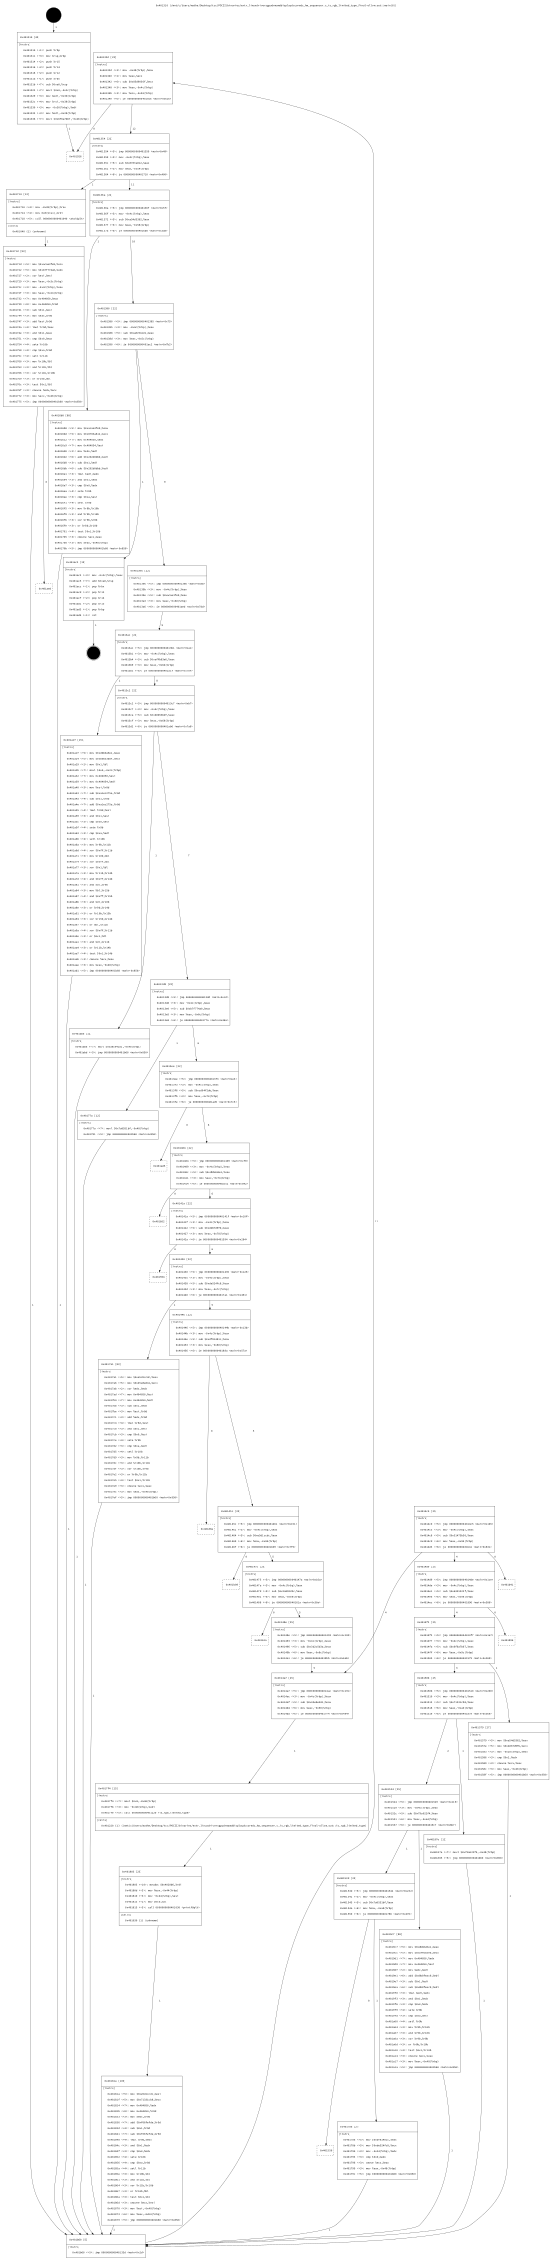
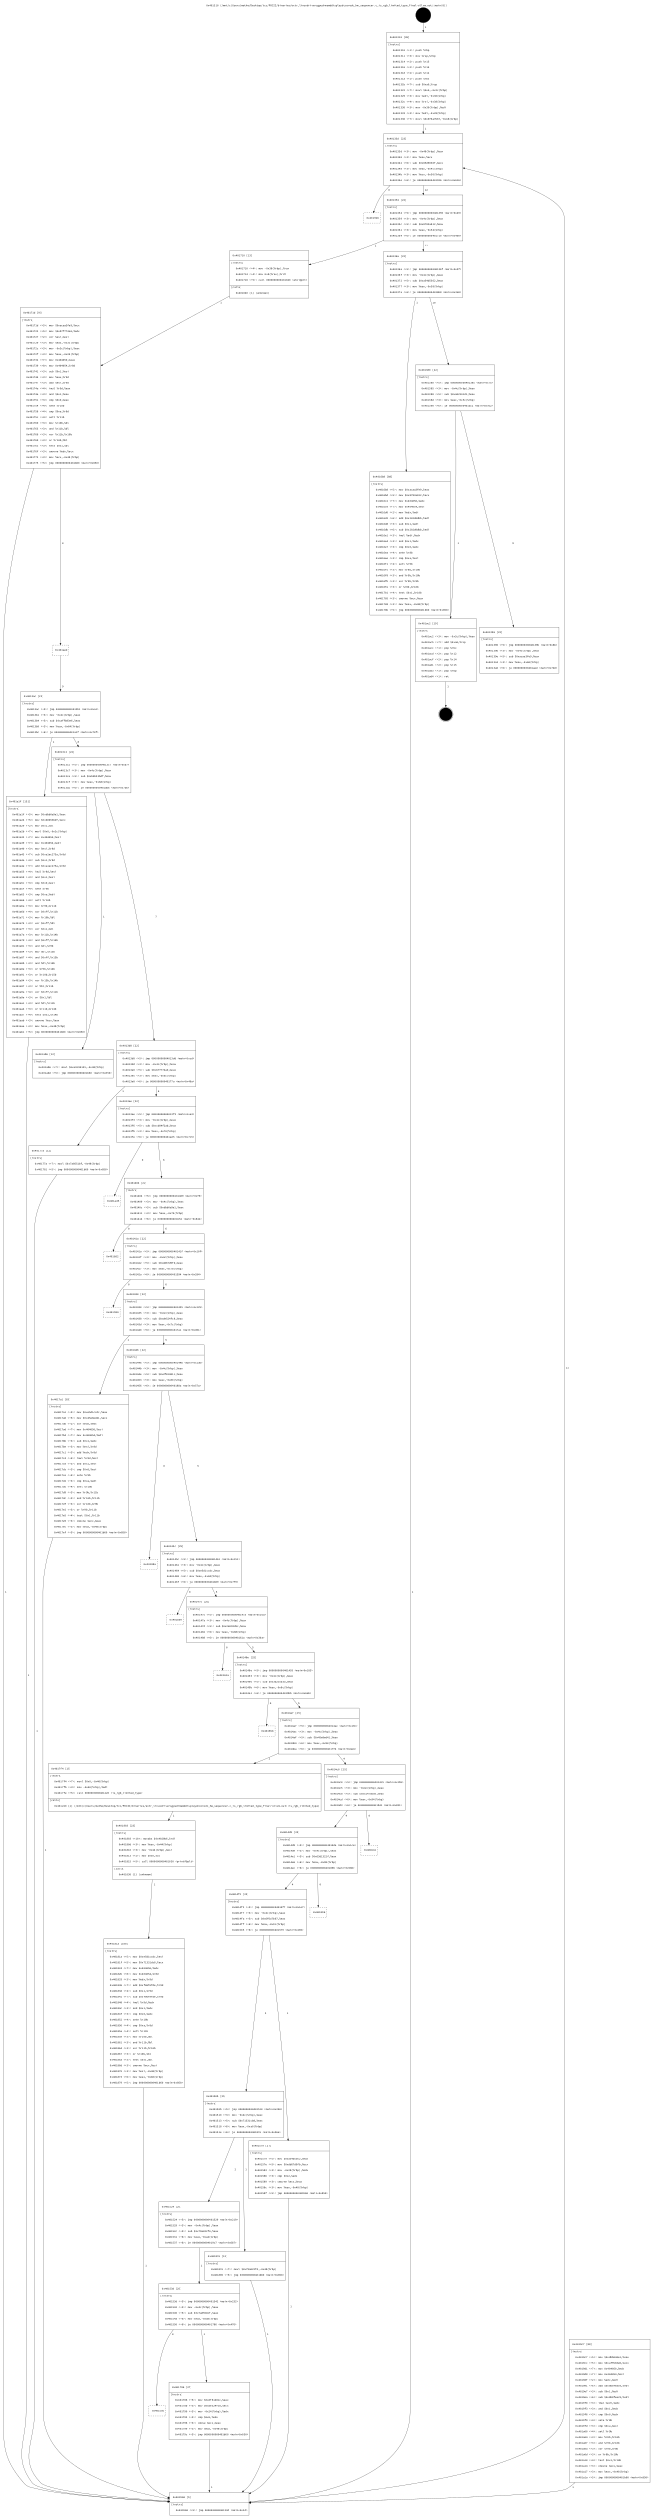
edge "0x401310 [45]" -> "0x401926": now "0x401310 [45]" -> "0x40133d [23]"
edge "0x401396 [22]" -> "0x4013ac [22]": now "0x401aed" -> "0x4013ac [22]"
edge "0x4014c0 [25]" -> "0x4014a7 [25]": reversed
edge "0x401ab6 [12]" -> "0x401b60 [5]": removed, label "1"
node "0x4019bb": added
edge "0x401524 [25]" -> "0x4019c7 [88]": removed, label "1"
